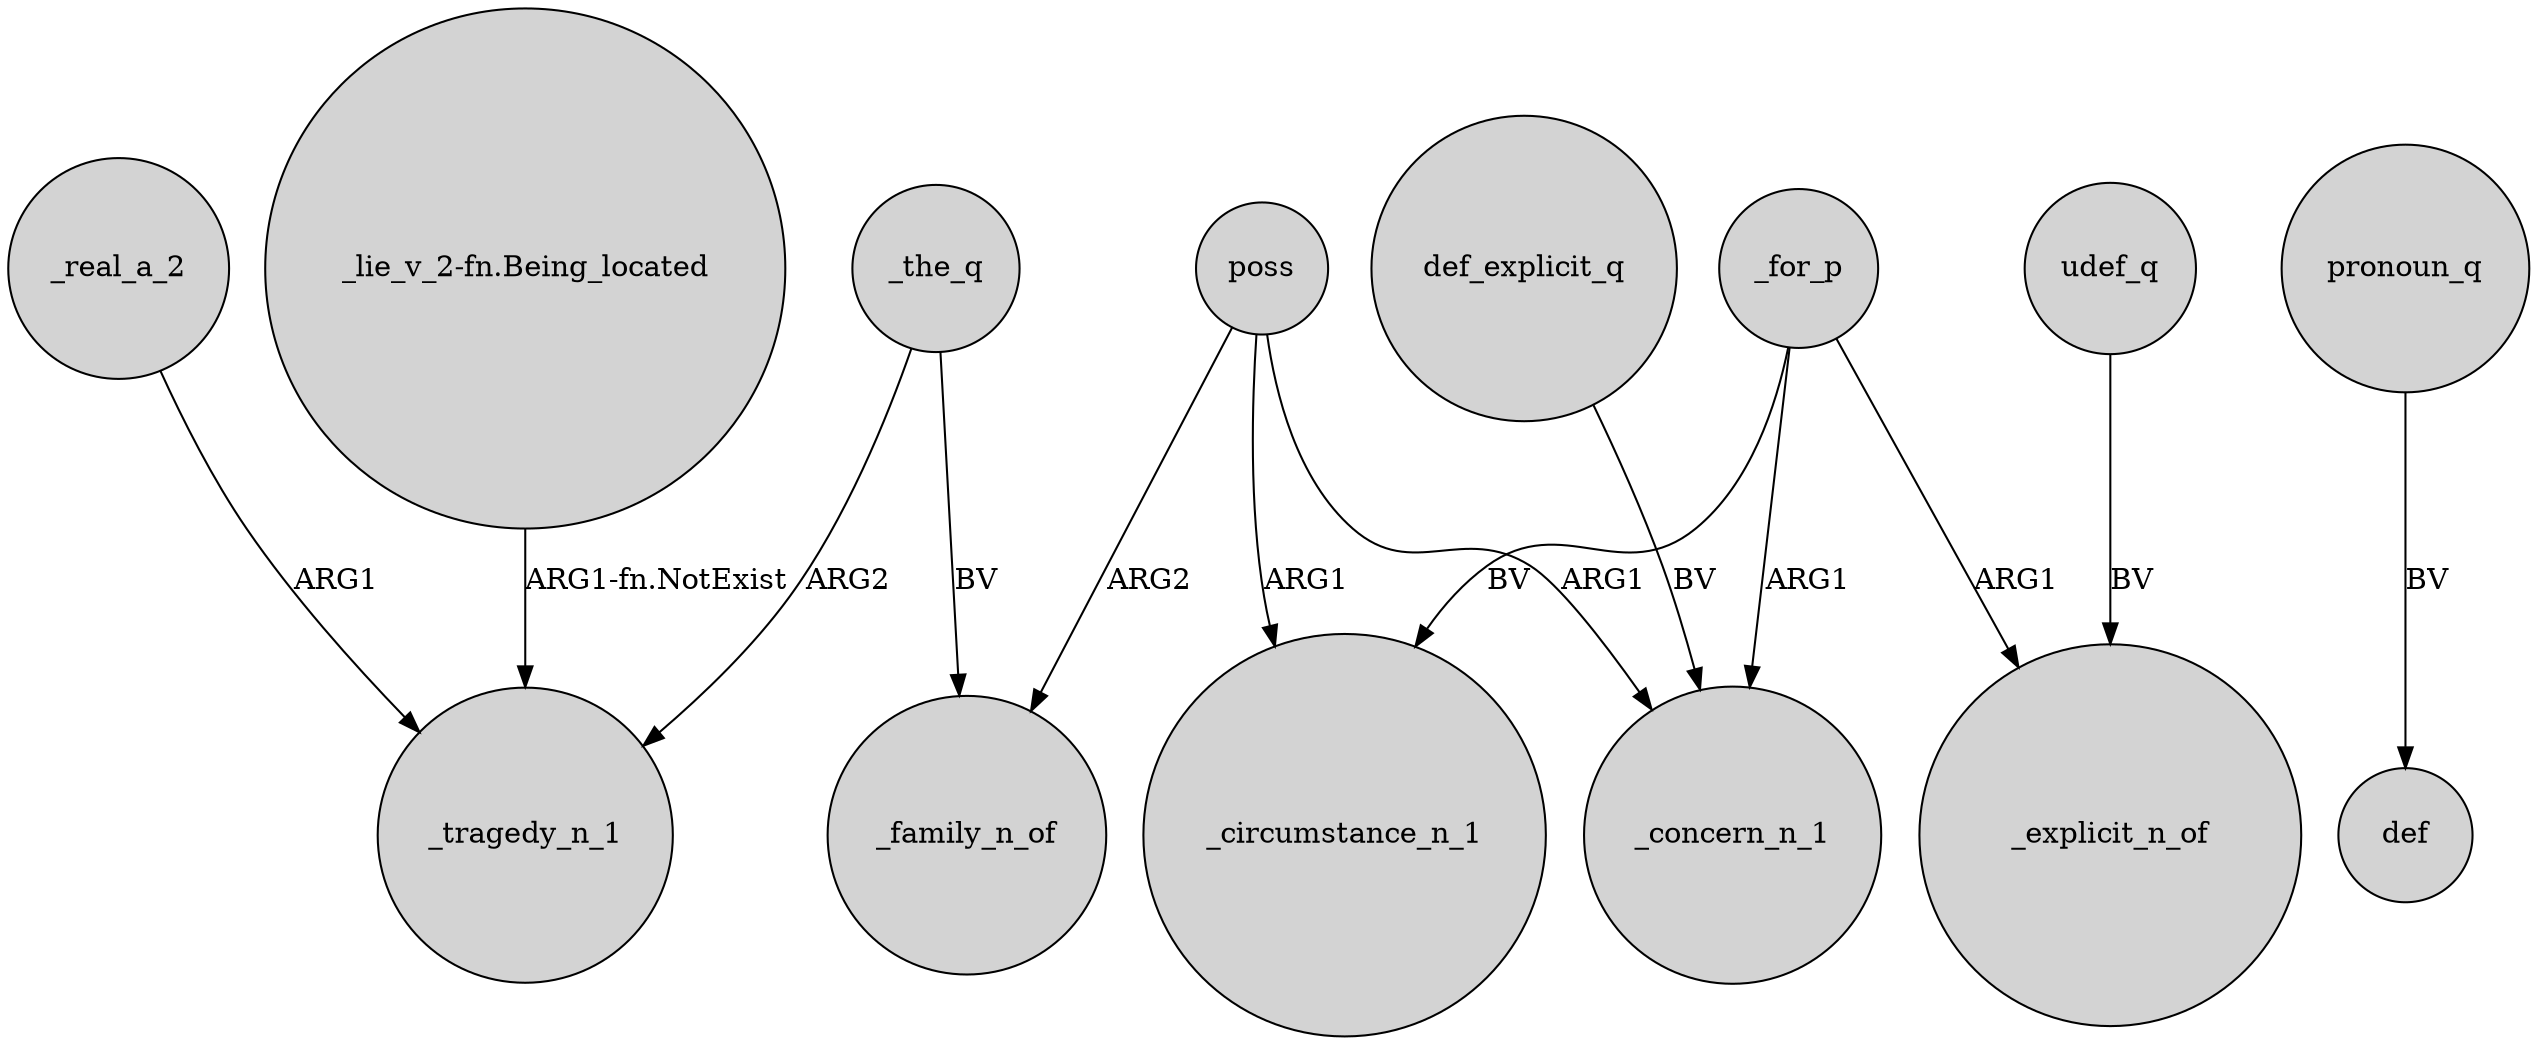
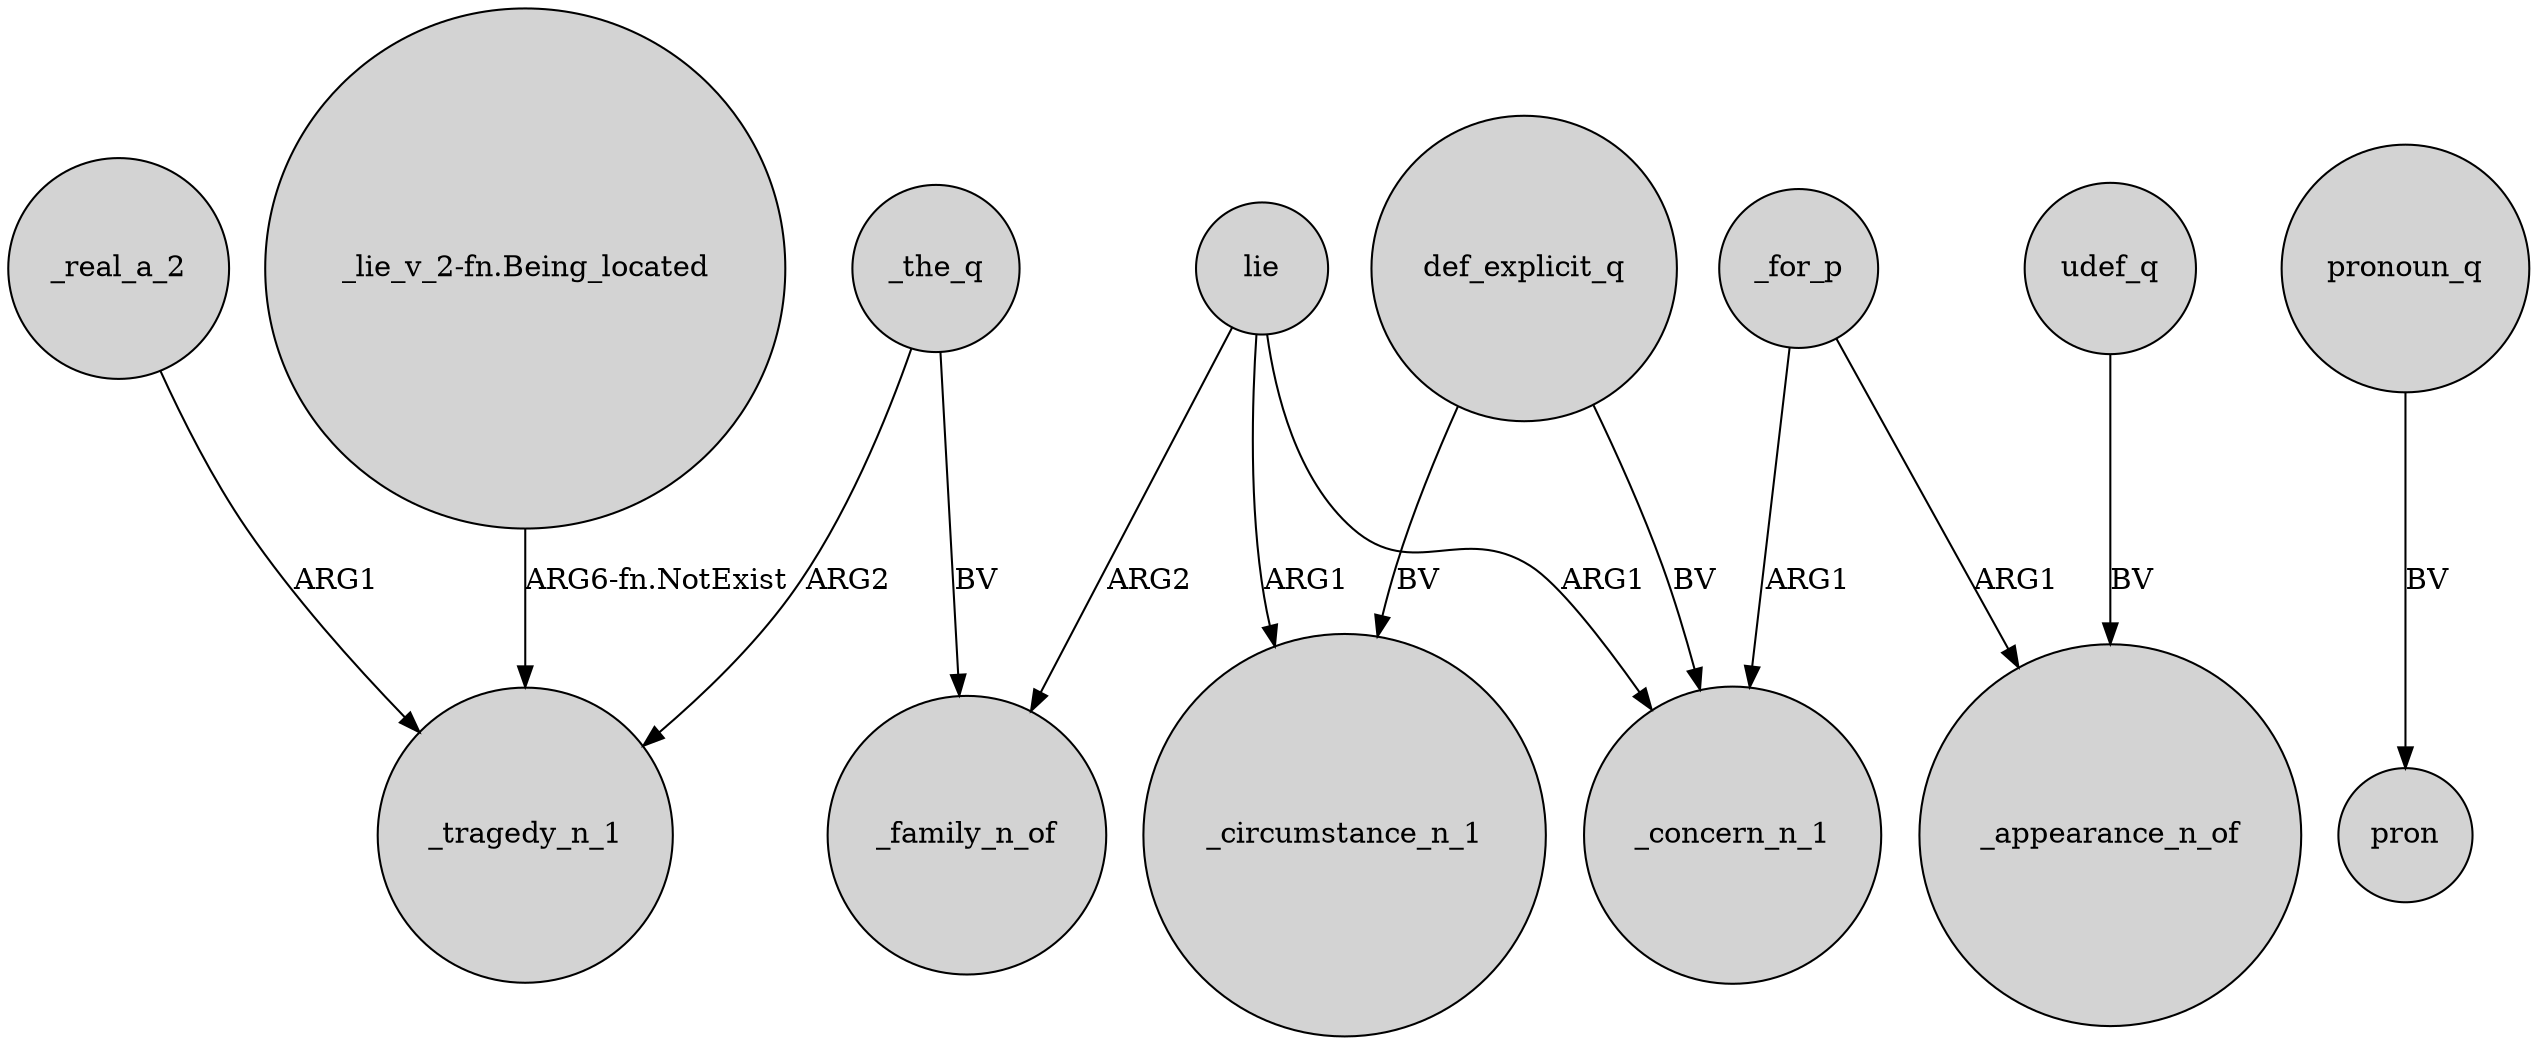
node "poss": label "poss" -> "lie"
edge "_for_p" -> "_circumstance_n_1": now "def_explicit_q" -> "_circumstance_n_1"
edge "_lie_v_2-fn.Being_located" -> "_tragedy_n_1": label "ARG1-fn.NotExist" -> "ARG6-fn.NotExist"
node "_explicit_n_of": label "_explicit_n_of" -> "_appearance_n_of"
node "def": label "def" -> "pron"
